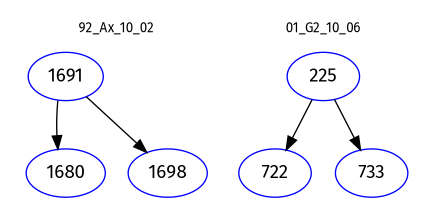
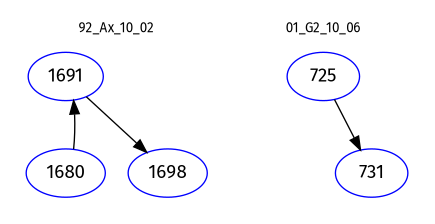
node "225": label "225" -> "725"
edge "1691" -> "1680": reversed
node "722": removed
node "733": label "733" -> "731"
